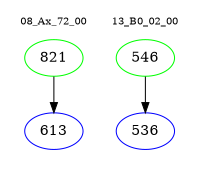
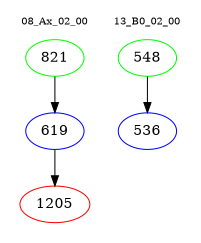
cluster "08_Ax_72_00": label "08_Ax_72_00" -> "08_Ax_02_00"
node "546": label "546" -> "548"
node "613": label "613" -> "619"
node "1205": added
